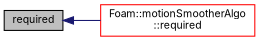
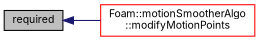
node "Foam::motionSmootherAlgo ::required": label "Foam::motionSmootherAlgo ::required" -> "Foam::motionSmootherAlgo ::modifyMotionPoints"
